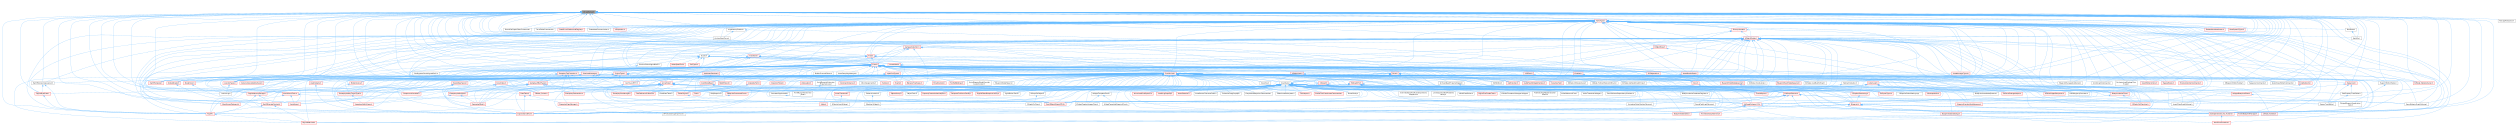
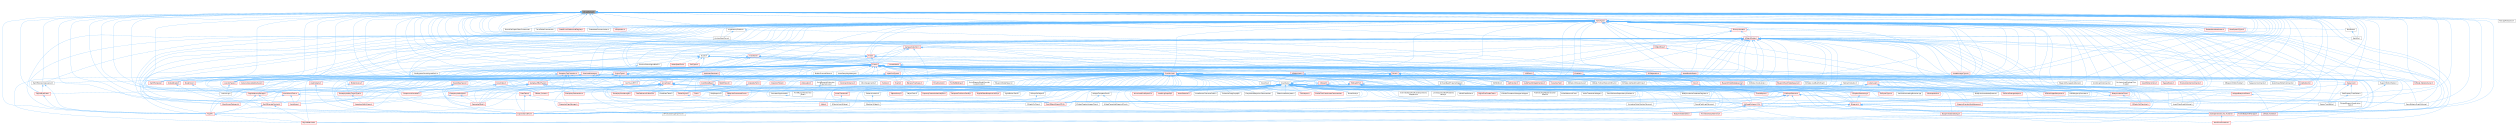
node "BlueprintEditorSettings.cpp": label "BlueprintEditorSettings.cpp" -> "SoundWaveLoadingBehavior.cpp"
